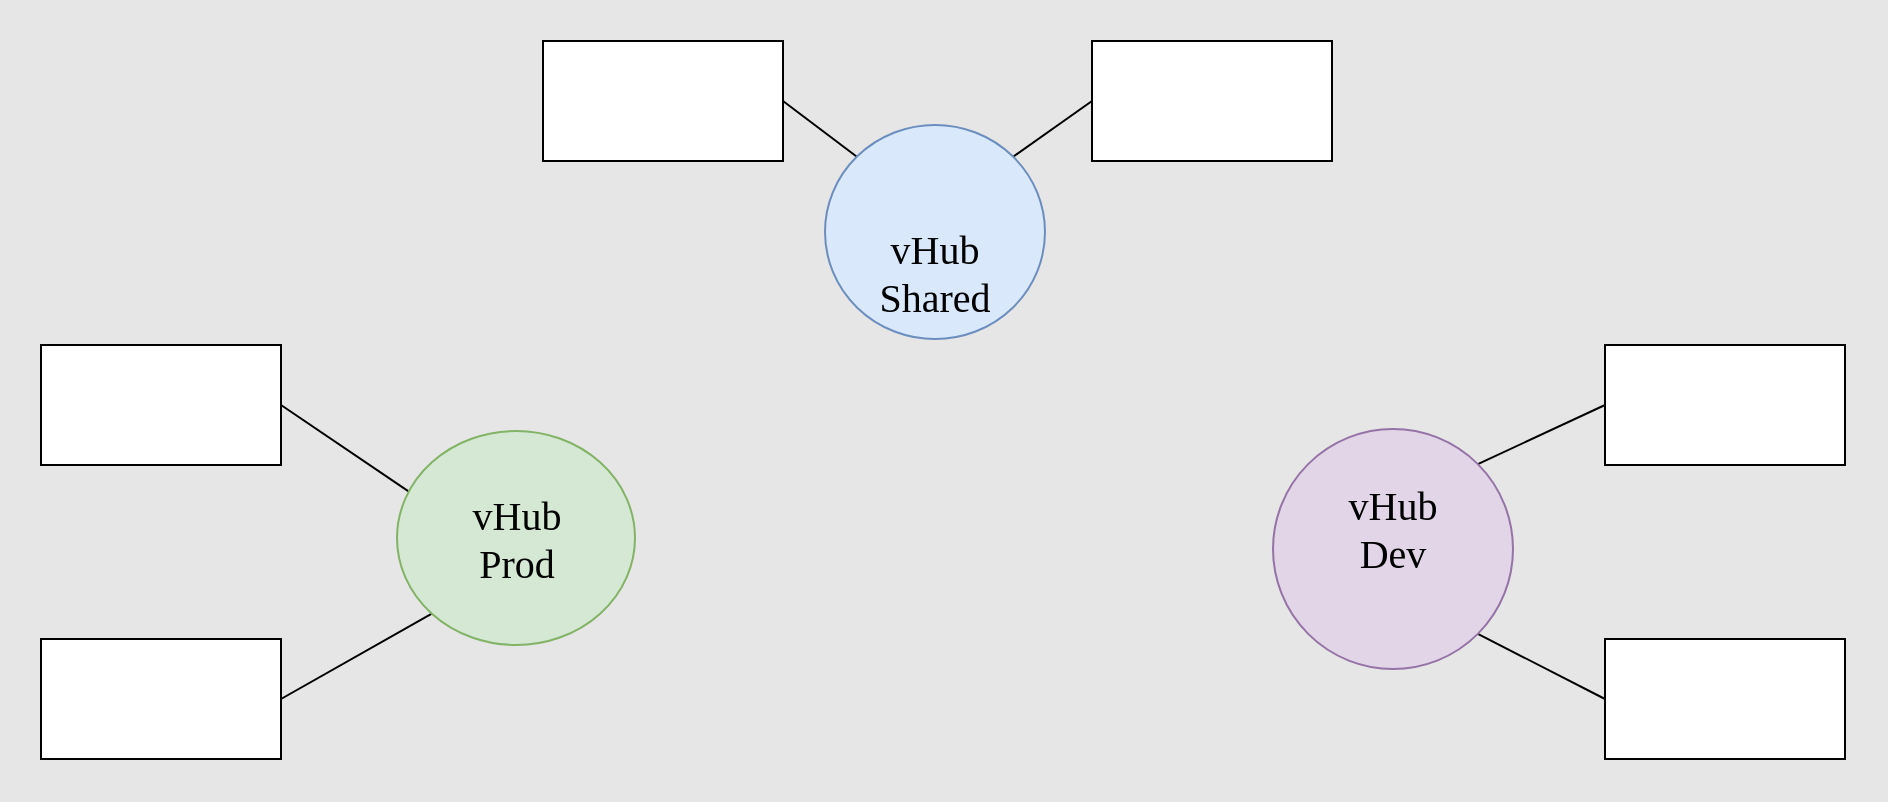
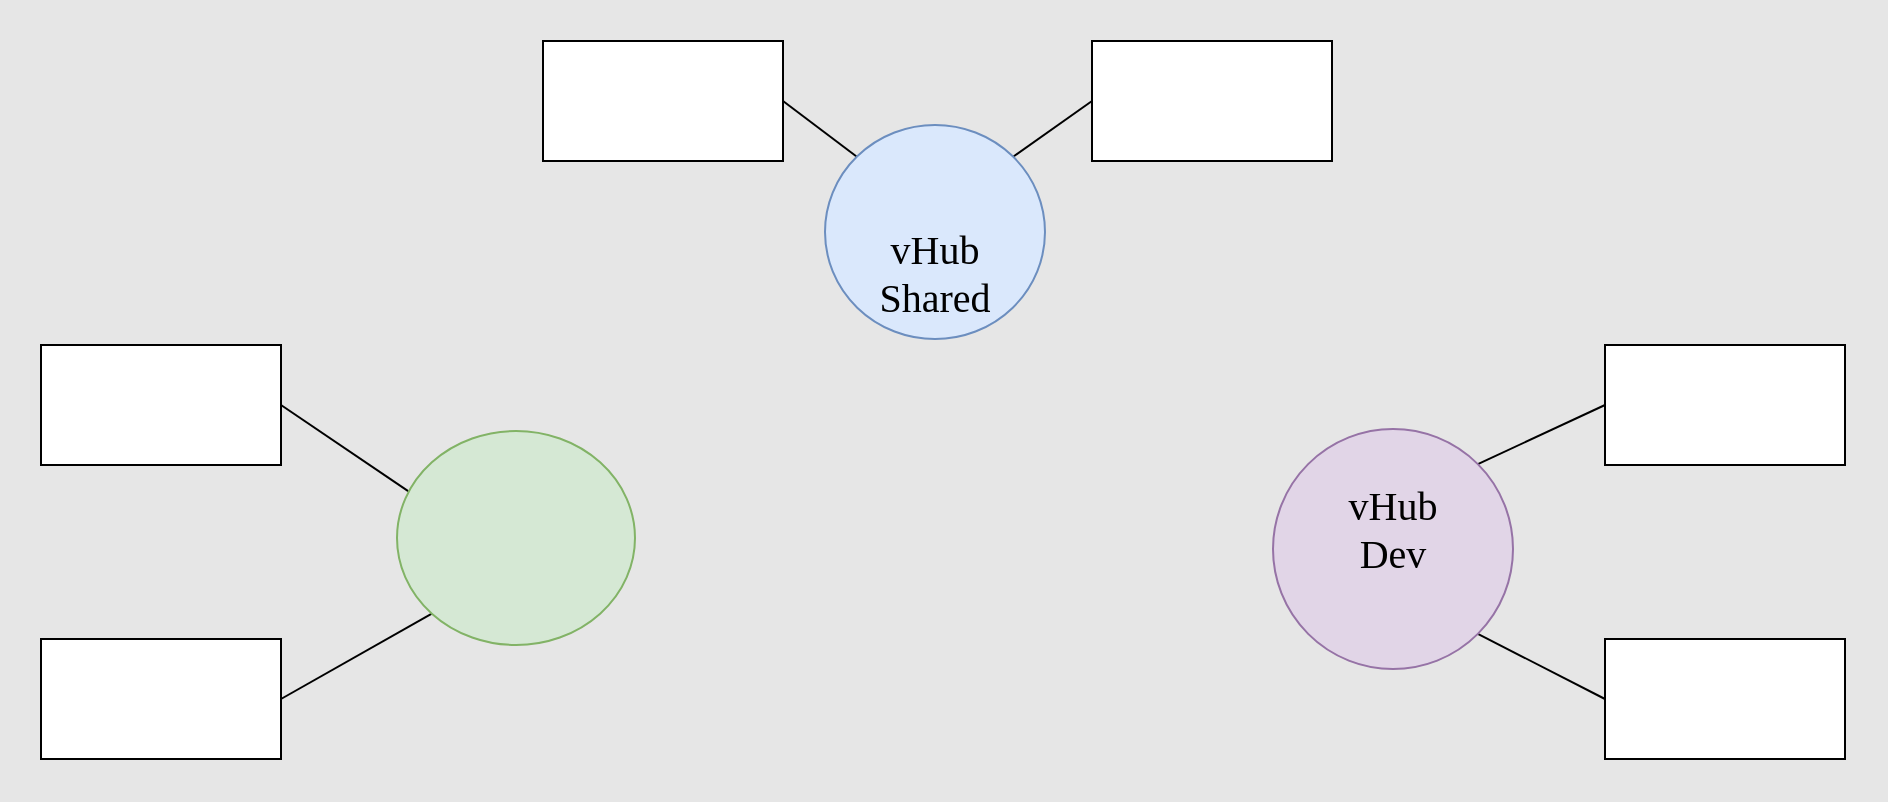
node "vHub Prod": removed
